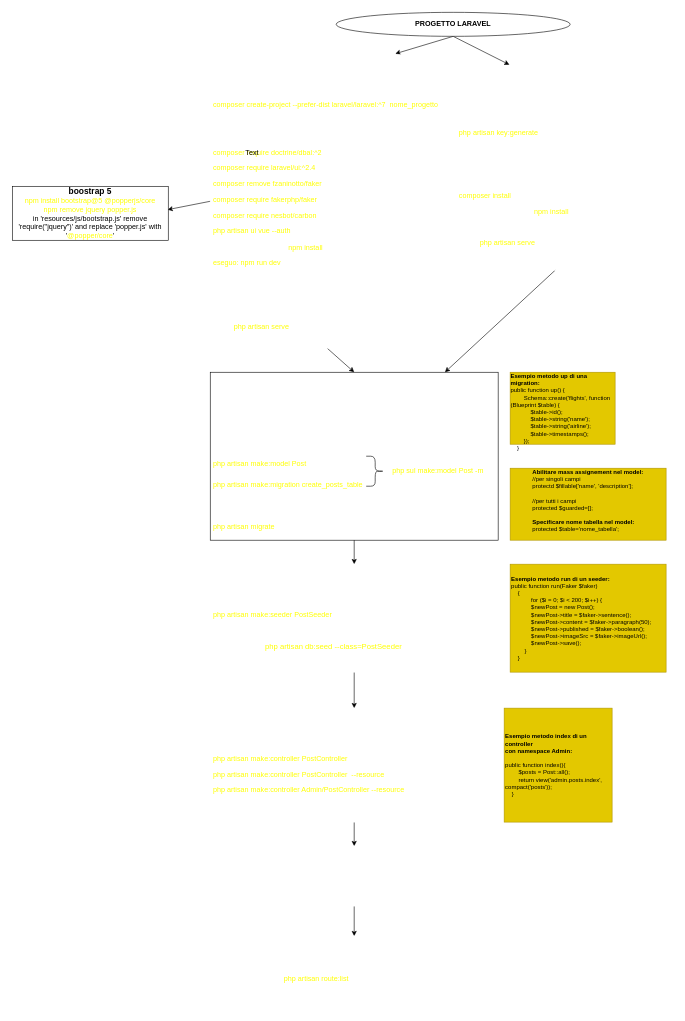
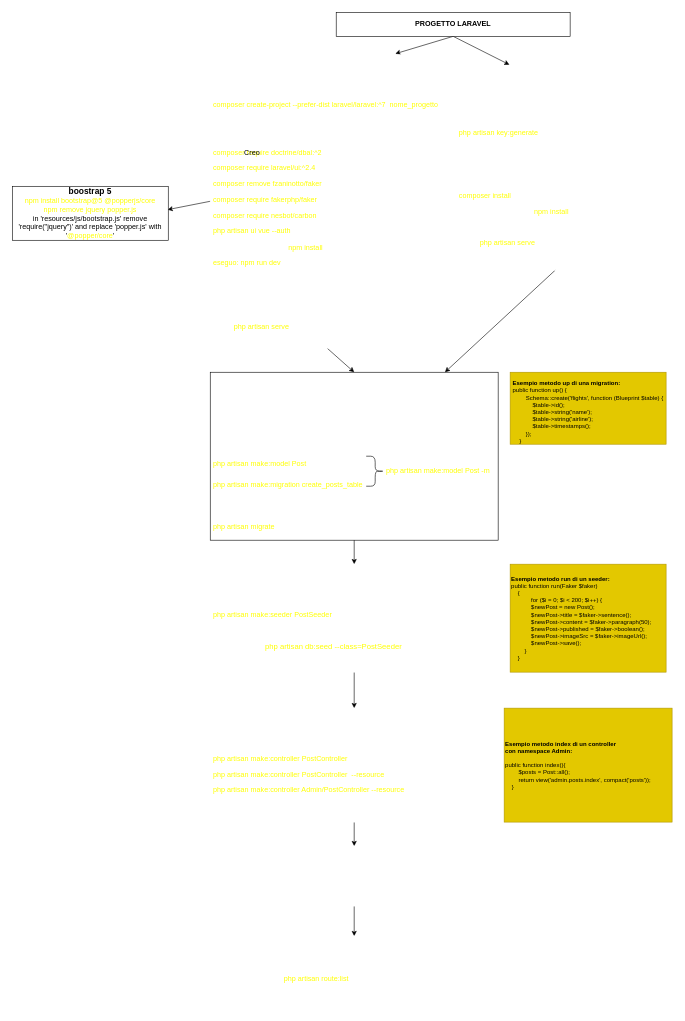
node "PROGETTO LARAVEL": shape ellipse -> rectangle
node "Text": label "Text" -> "Creo"
node "Esempio metodo up di una migration: public function up() { Schema::create('flights', function (Blueprint $table) { $table->id(); $table->string('name'); $table->string('airline'); $table->timestamps(); }); }": size 105x72 -> 156x72
node "php sul make:model Post -m": label "php sul make:model Post -m" -> "php artisan make:model Post -m"
node "Abilitare mass assignement nel model: //per singoli campi protectd $fillable['name', 'description']; //per tutti i campi protected $guarded=[]; Specificare nome tabella nel model: protected $table='nome_tabella';": removed
node "Esempio metodo index di un controller con namespace Admin: public function index(){ $posts = Post::all(); return view('admin.posts.index', compact('posts')); }": size 108x114 -> 168x114
